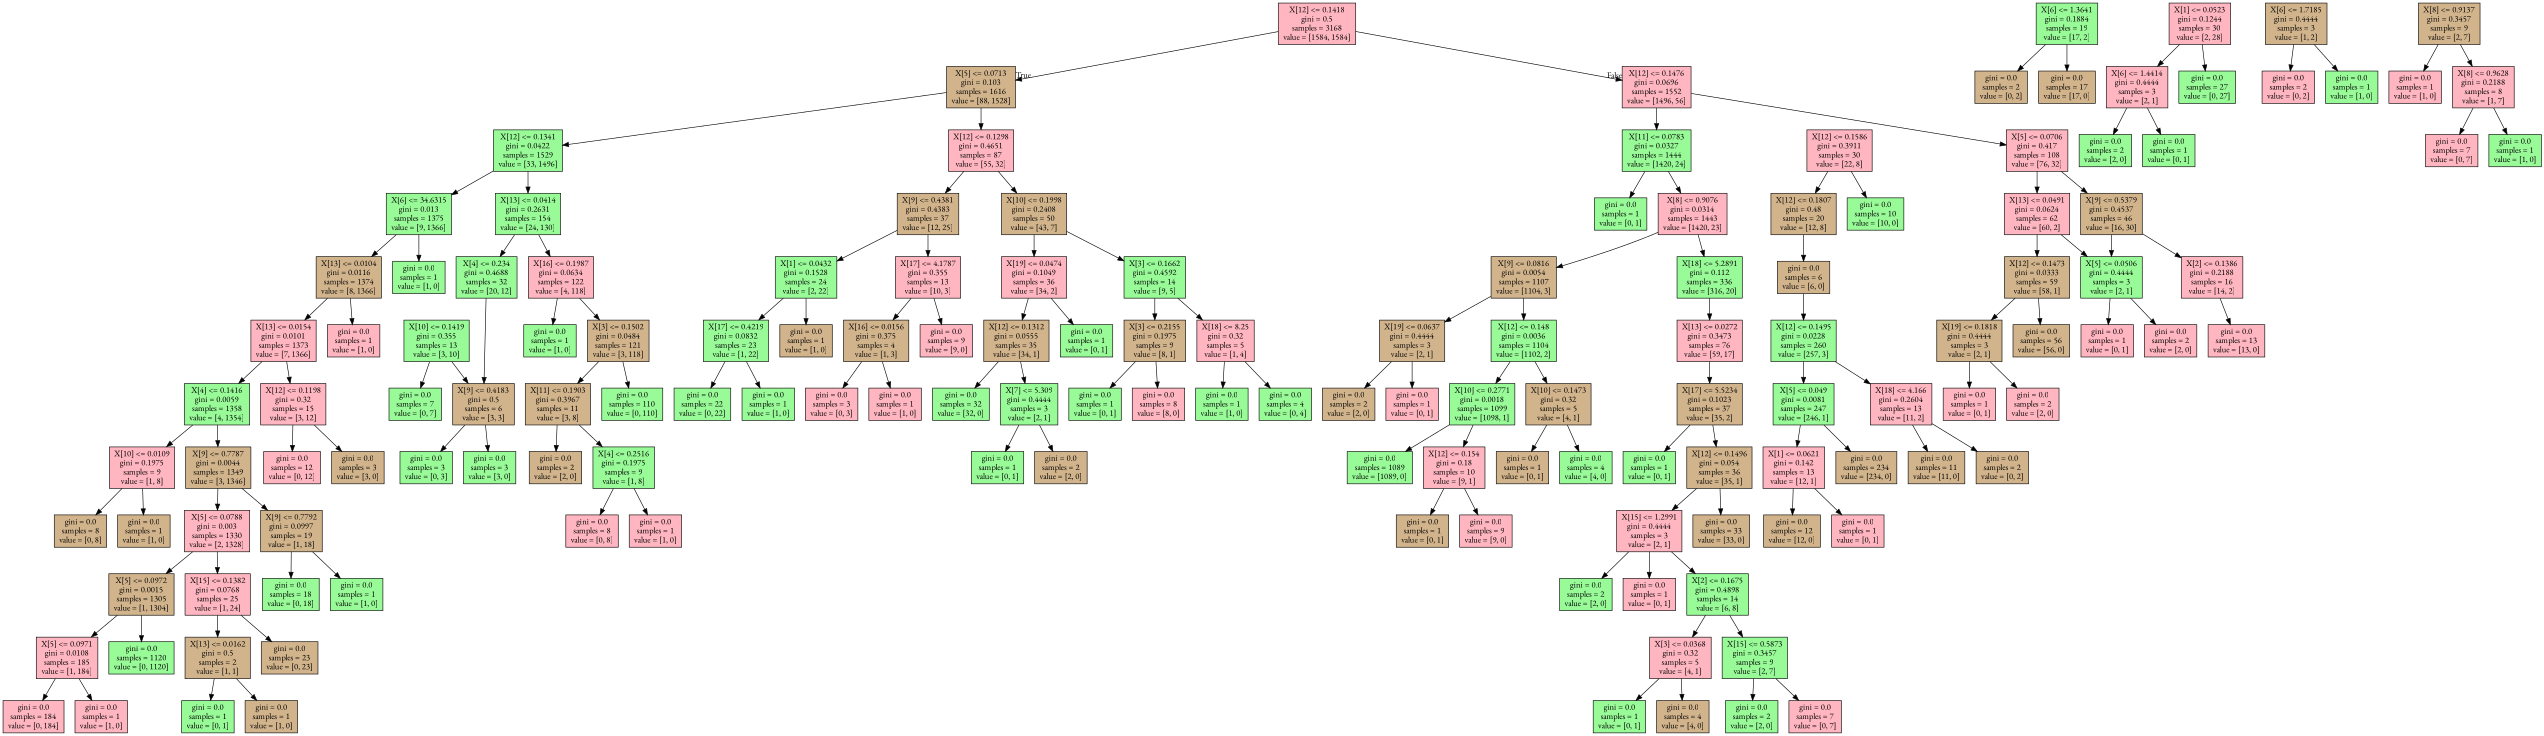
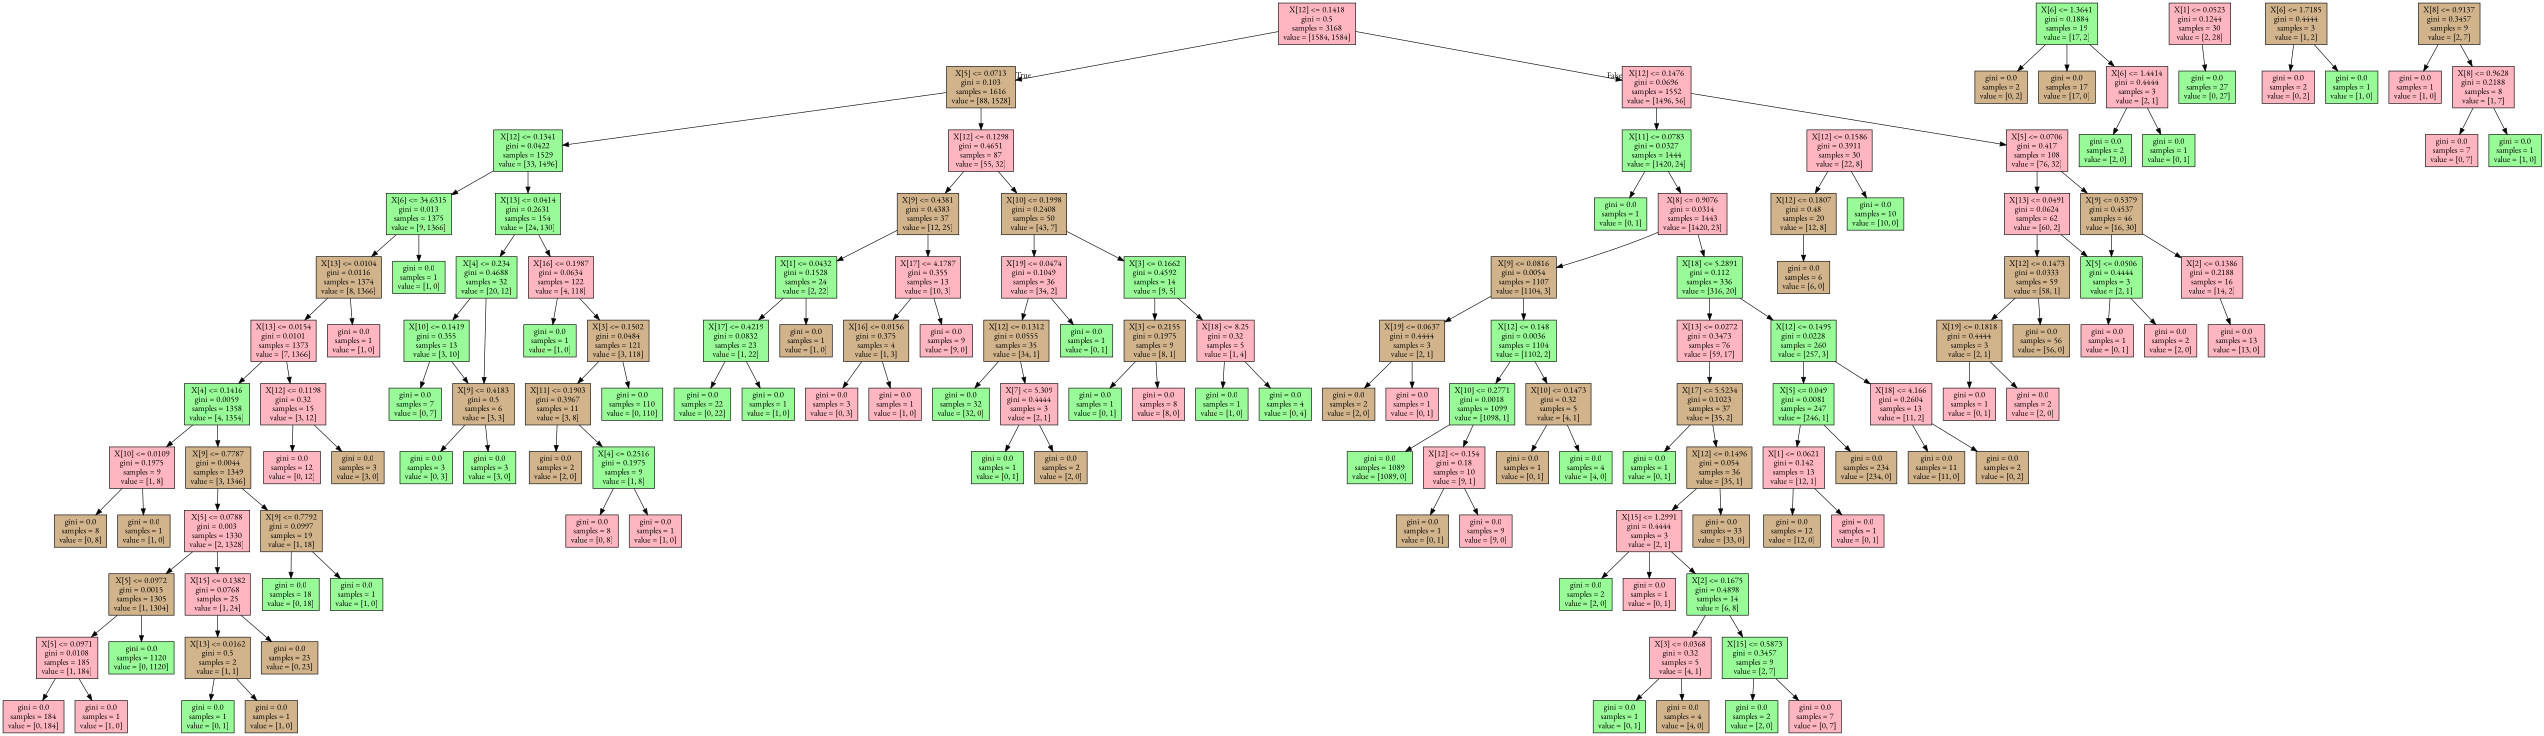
edge "X[1] <= 0.0523 gini = 0.1244 samples = 30 value = [2, 28]" -> "X[6] <= 1.4414 gini = 0.4444 samples = 3 value = [2, 1]": now "X[6] <= 1.3641 gini = 0.1884 samples = 19 value = [17, 2]" -> "X[6] <= 1.4414 gini = 0.4444 samples = 3 value = [2, 1]"
edge "gini = 0.0 samples = 6 value = [6, 0]" -> "X[12] <= 0.1495 gini = 0.0228 samples = 260 value = [257, 3]": now "X[18] <= 5.2891 gini = 0.112 samples = 336 value = [316, 20]" -> "X[12] <= 0.1495 gini = 0.0228 samples = 260 value = [257, 3]"
edge "X[4] <= 0.234 gini = 0.4688 samples = 32 value = [20, 12]" -> "X[10] <= 0.1419 gini = 0.355 samples = 13 value = [3, 10]": added
node "X[7] <= 5.309 gini = 0.4444 samples = 3 value = [2, 1]": fillcolor palegreen -> lightpink
